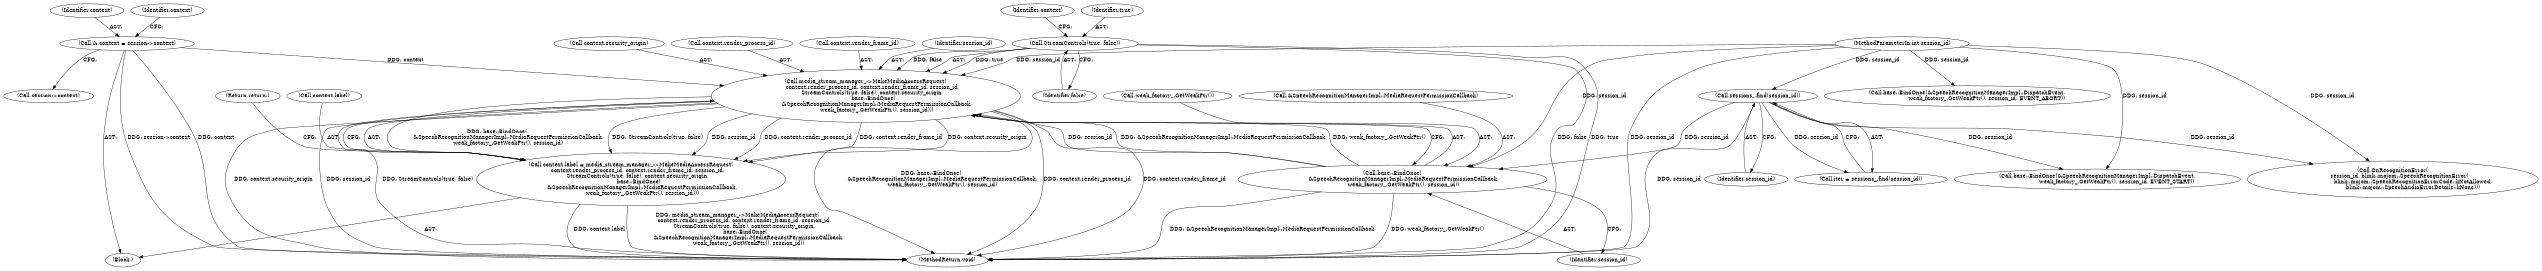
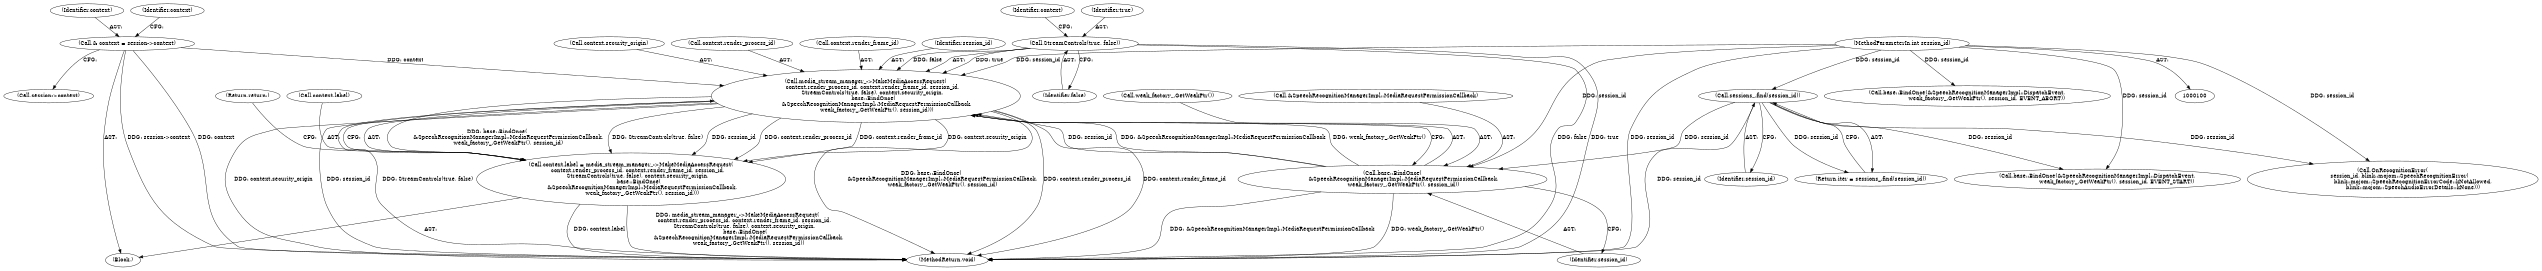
node "1000100": added
node "(Call,iter = sessions_.find(session_id))": label "(Call,iter = sessions_.find(session_id))" -> "(Return,iter = sessions_.find(session_id))"
